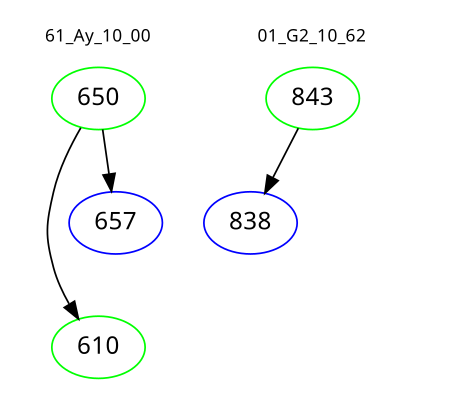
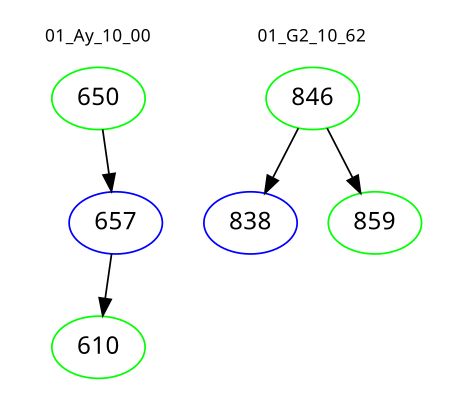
cluster "61_Ay_10_00": label "61_Ay_10_00" -> "01_Ay_10_00"
node "843": label "843" -> "846"
edge "650" -> "610": now "657" -> "610"
node "859": added
